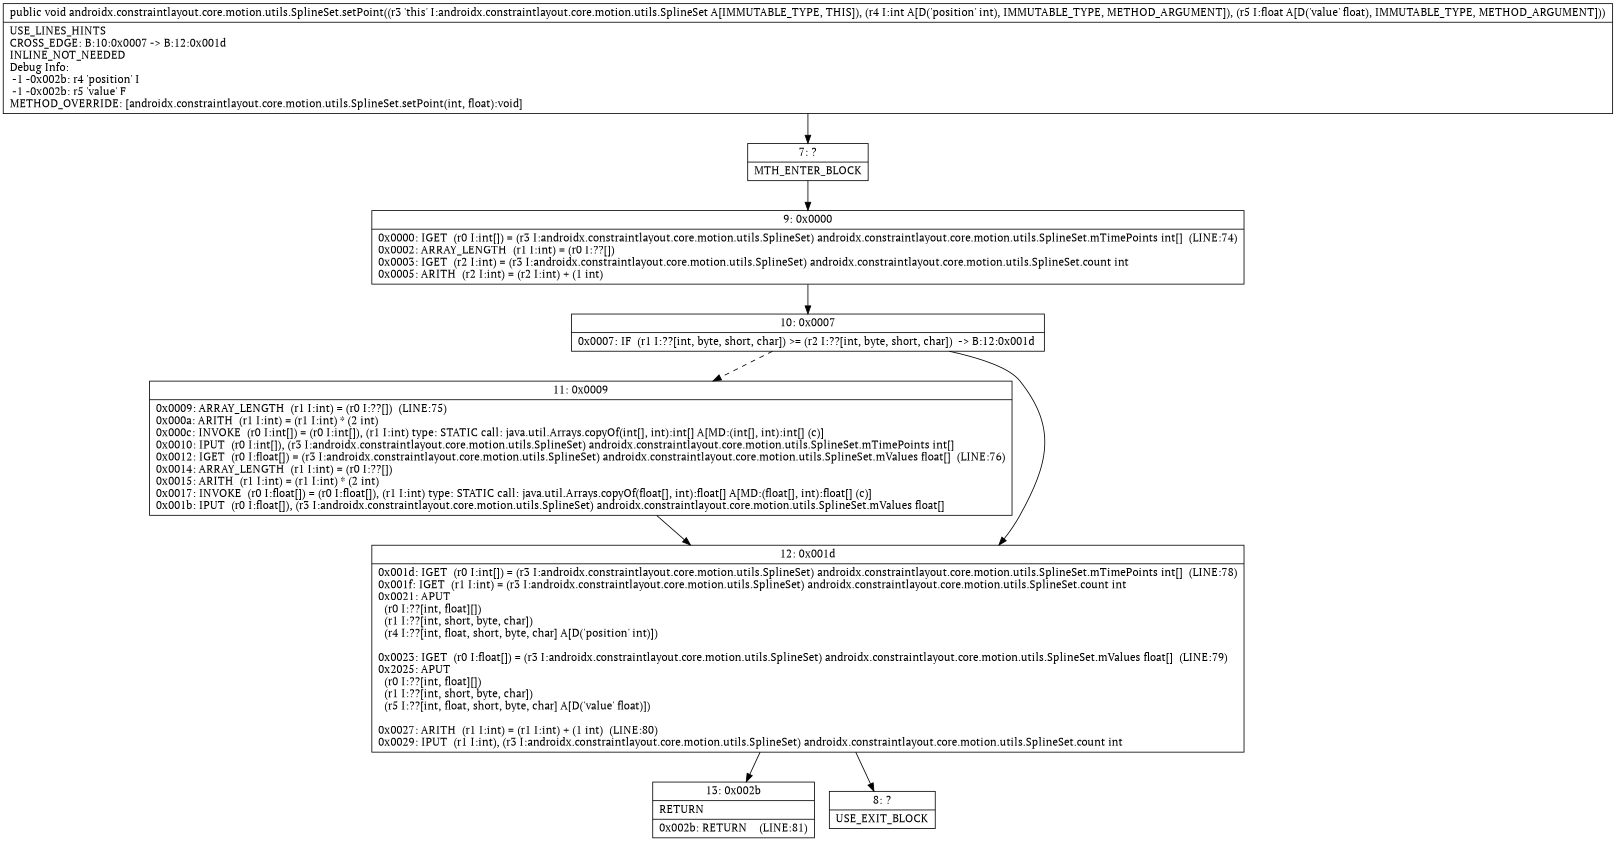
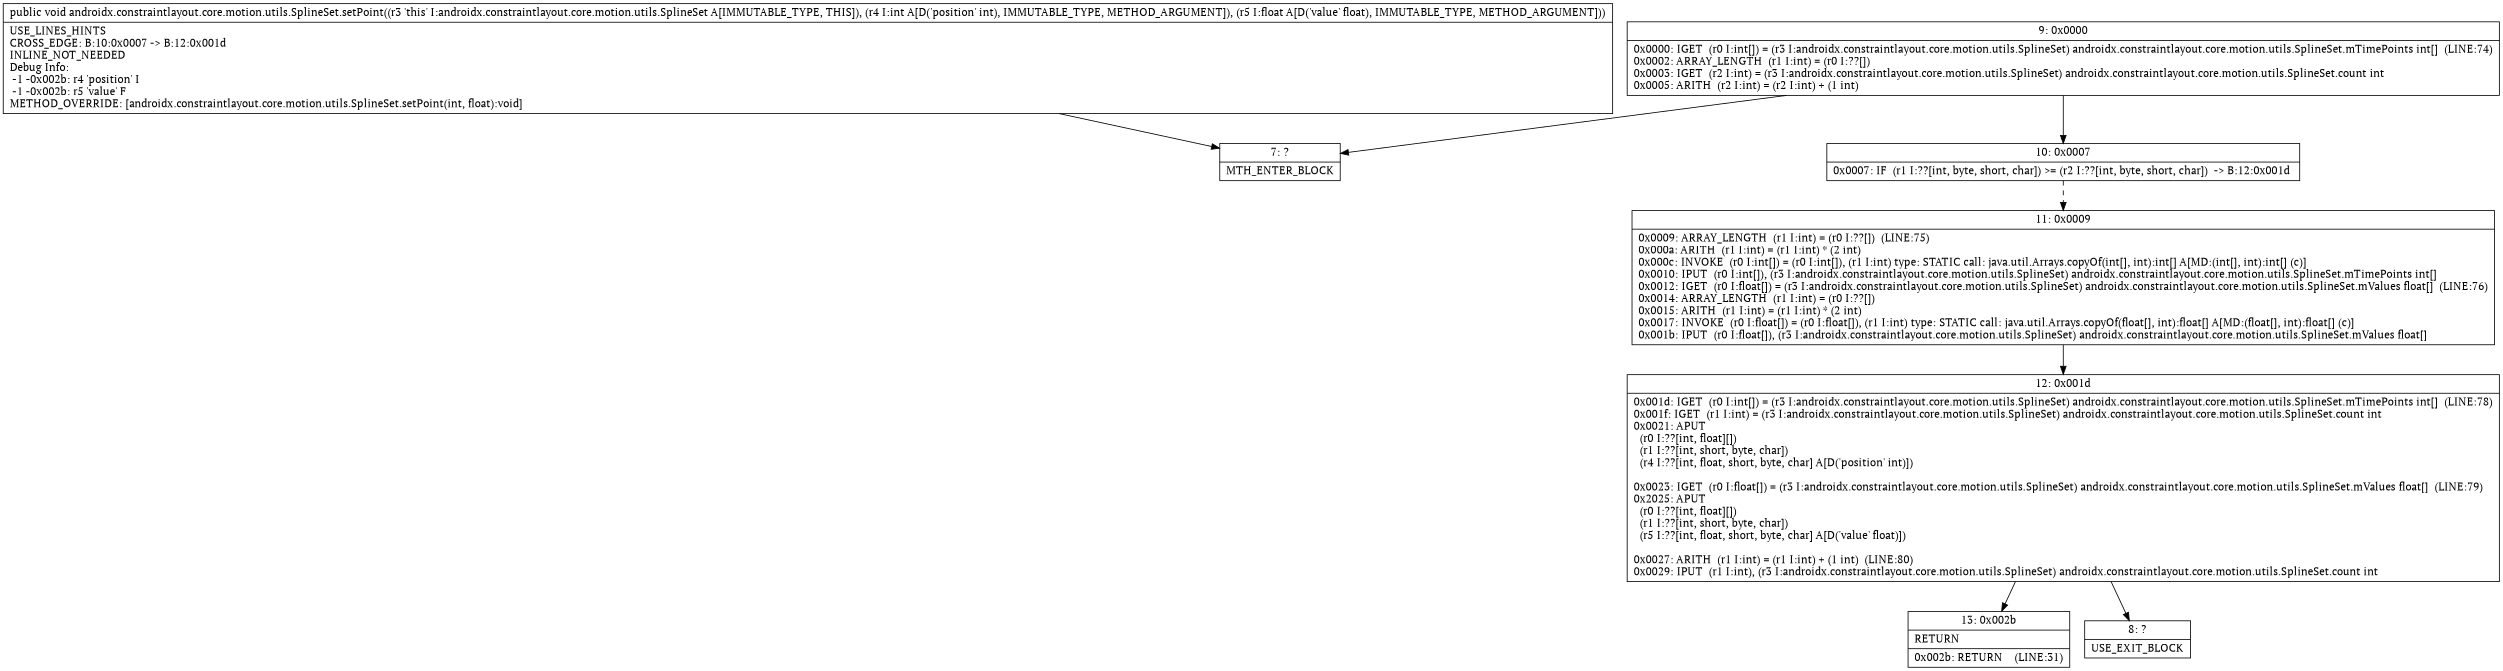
edge "7: ?" -> "9: 0x0000": reversed
edge "10: 0x0007" -> "12: 0x001d": removed
node "13: 0x002b": text "0x002b: RETURN    (LINE:81)" -> "0x002b: RETURN    (LINE:31)"
